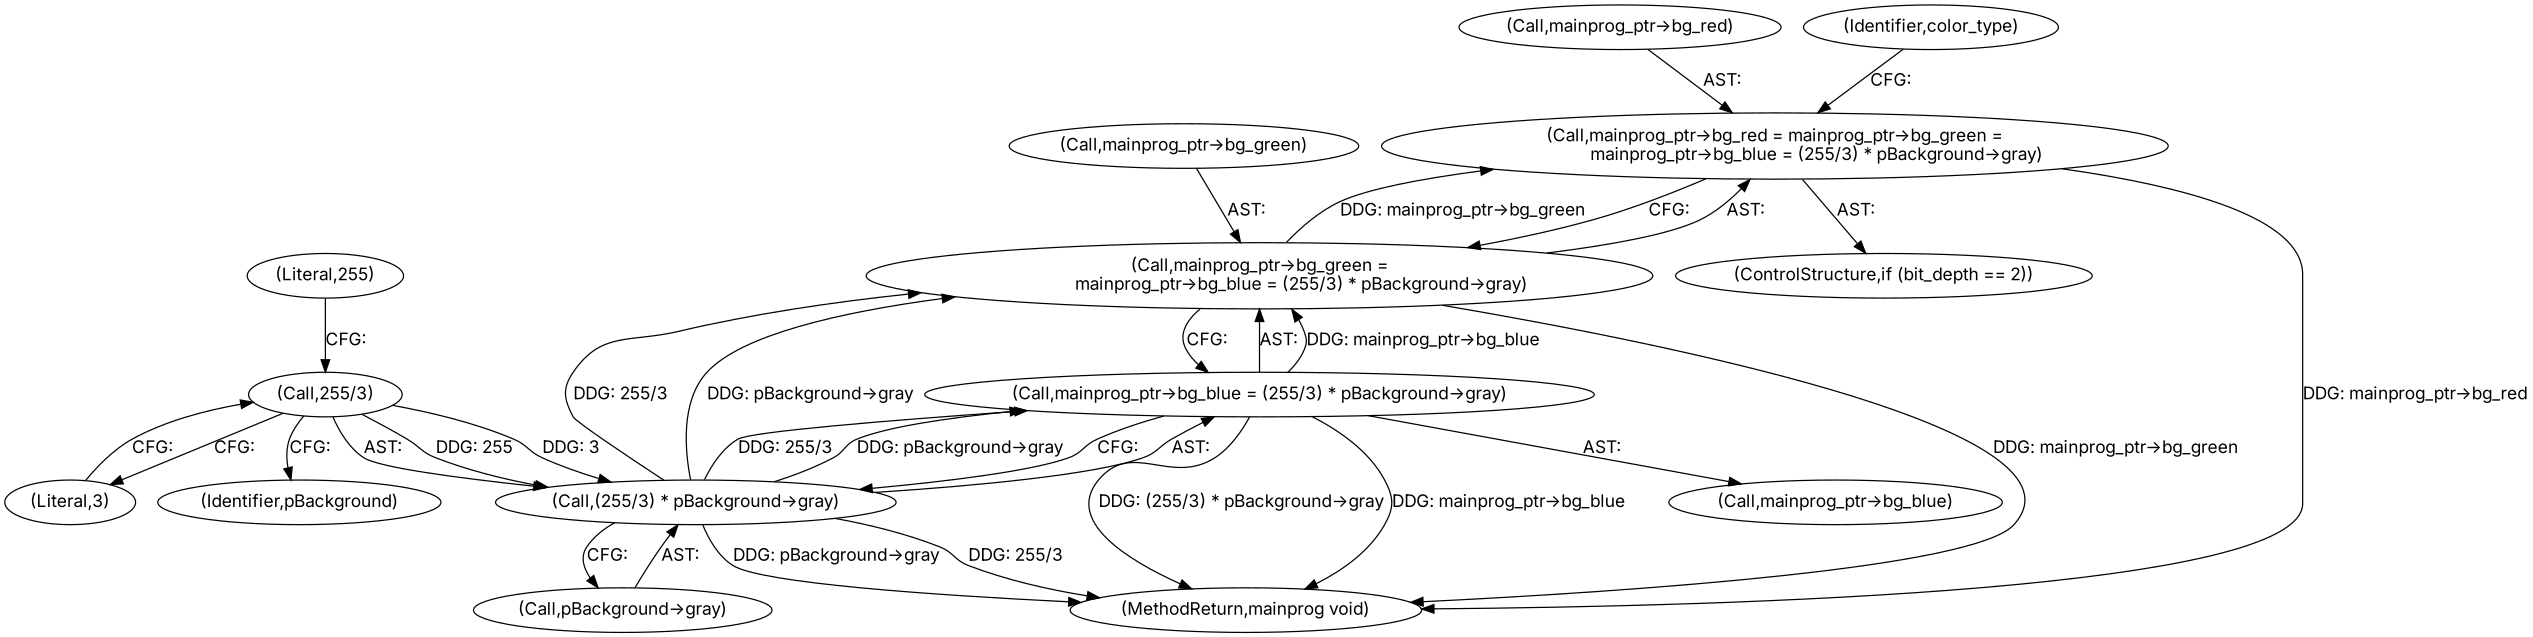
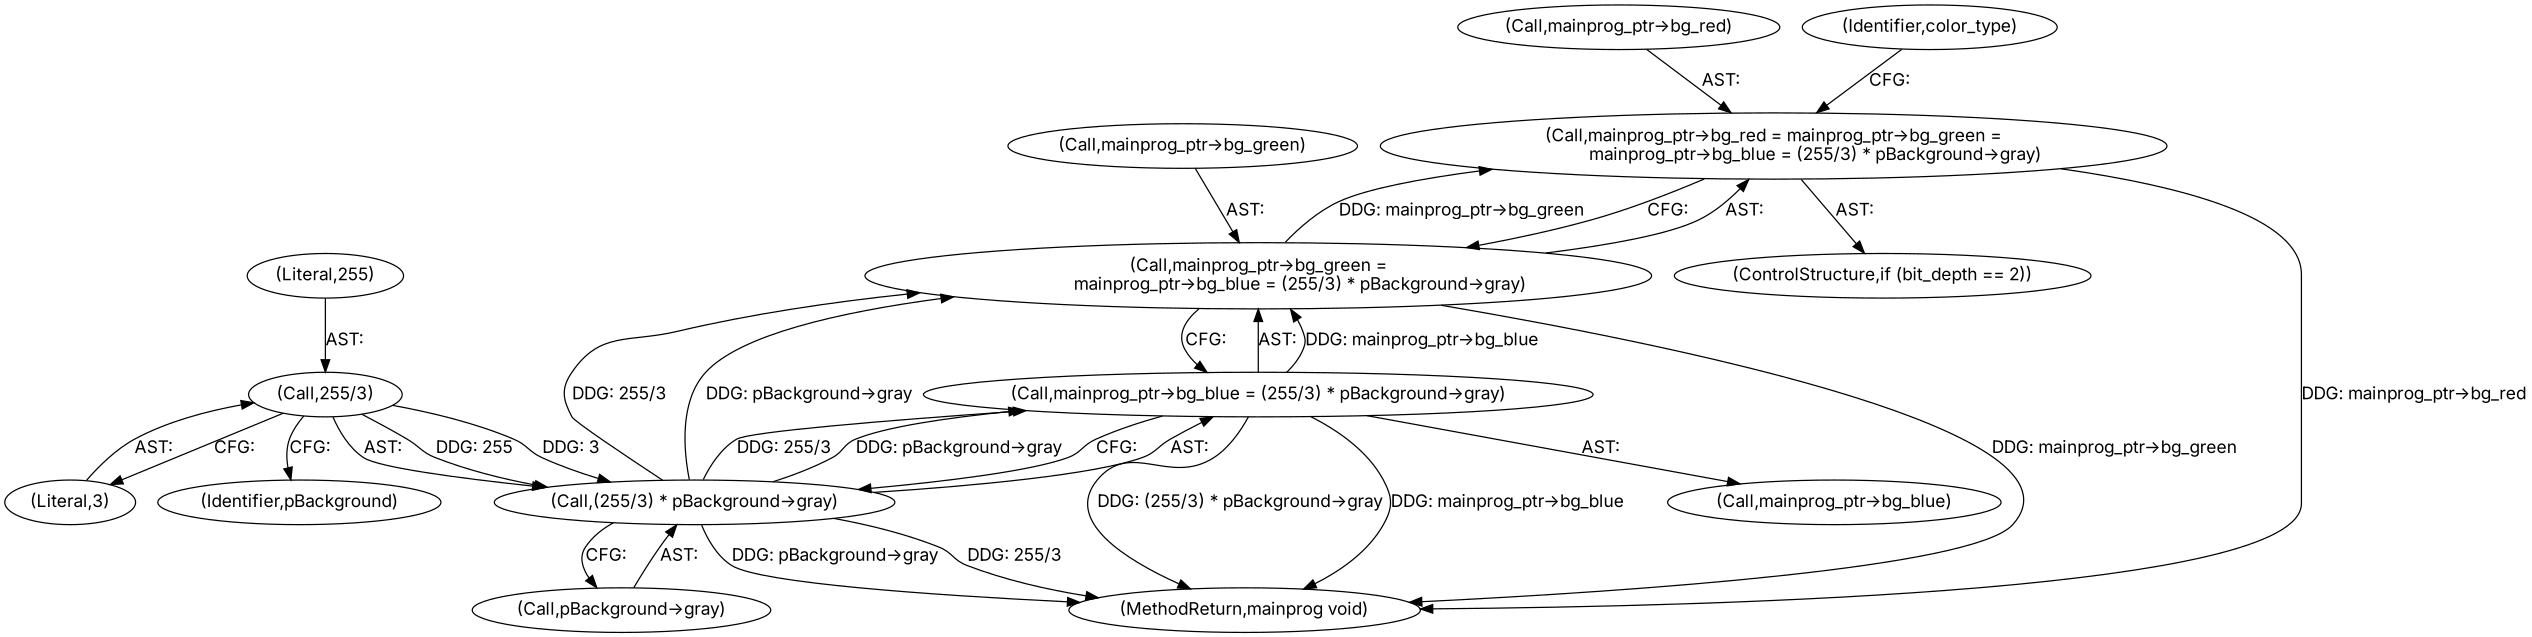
edge "(Literal,255)" -> "(Call,255/3)": label "CFG: " -> "AST: "
edge "(Literal,3)" -> "(Call,255/3)": label "CFG: " -> "AST: "
